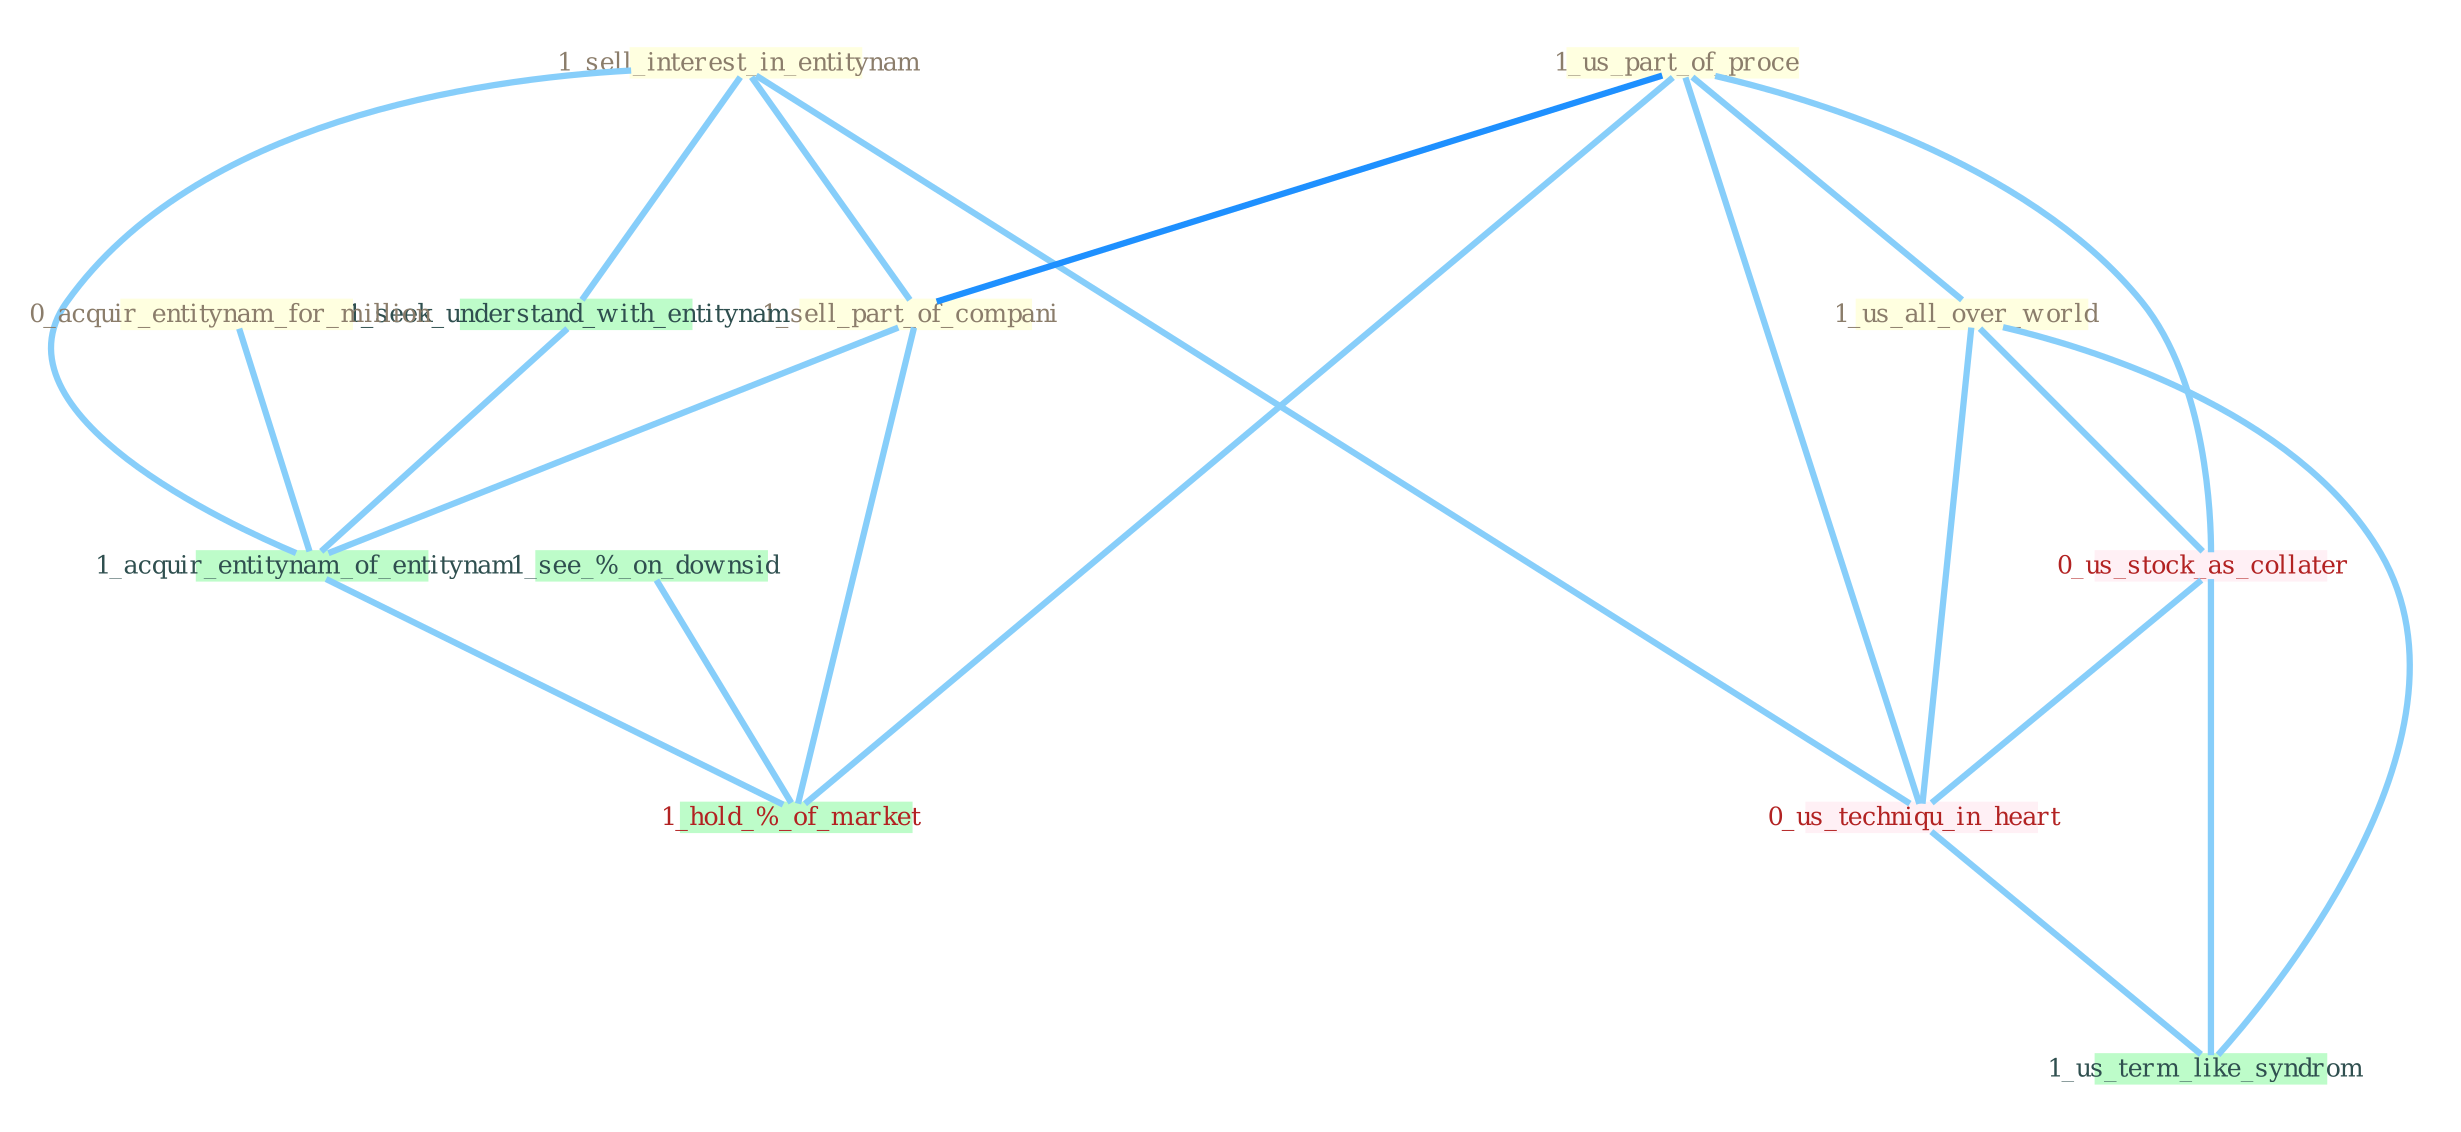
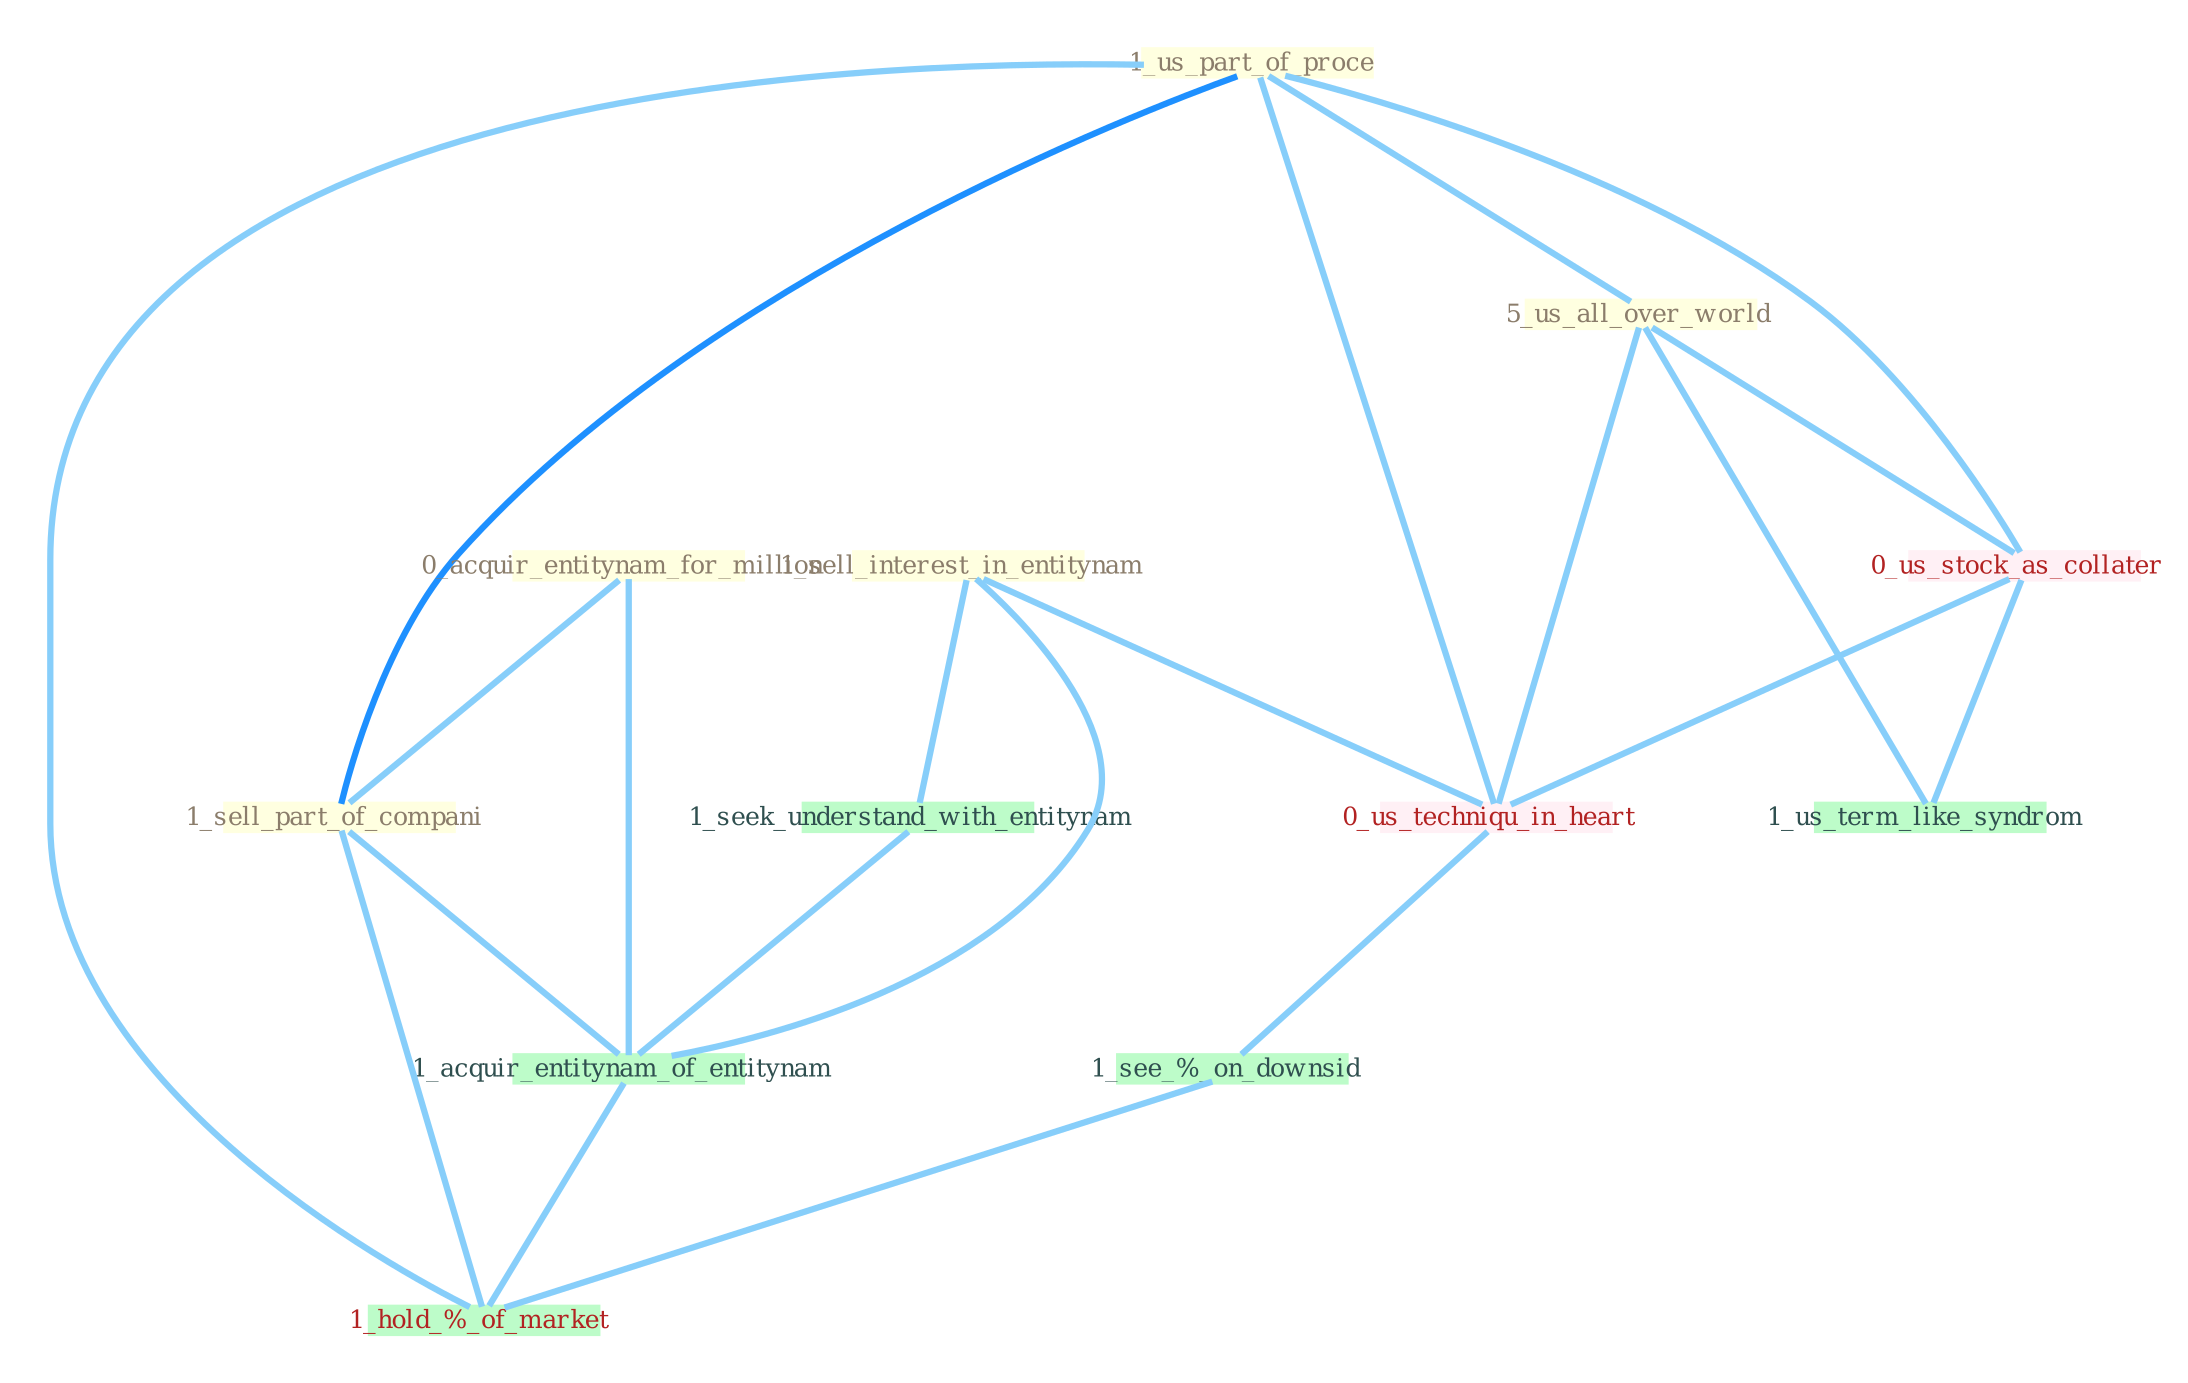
edge "1_sell_interest_in_entitynam" -- "1_sell_part_of_compani": now "0_acquir_entitynam_for_million" -- "1_sell_part_of_compani"
node "1_us_all_over_world": label "1_us_all_over_world" -> "5_us_all_over_world"
edge "0_us_techniqu_in_heart" -- "1_us_term_like_syndrom": now "0_us_techniqu_in_heart" -- "1_see_%_on_downsid"
